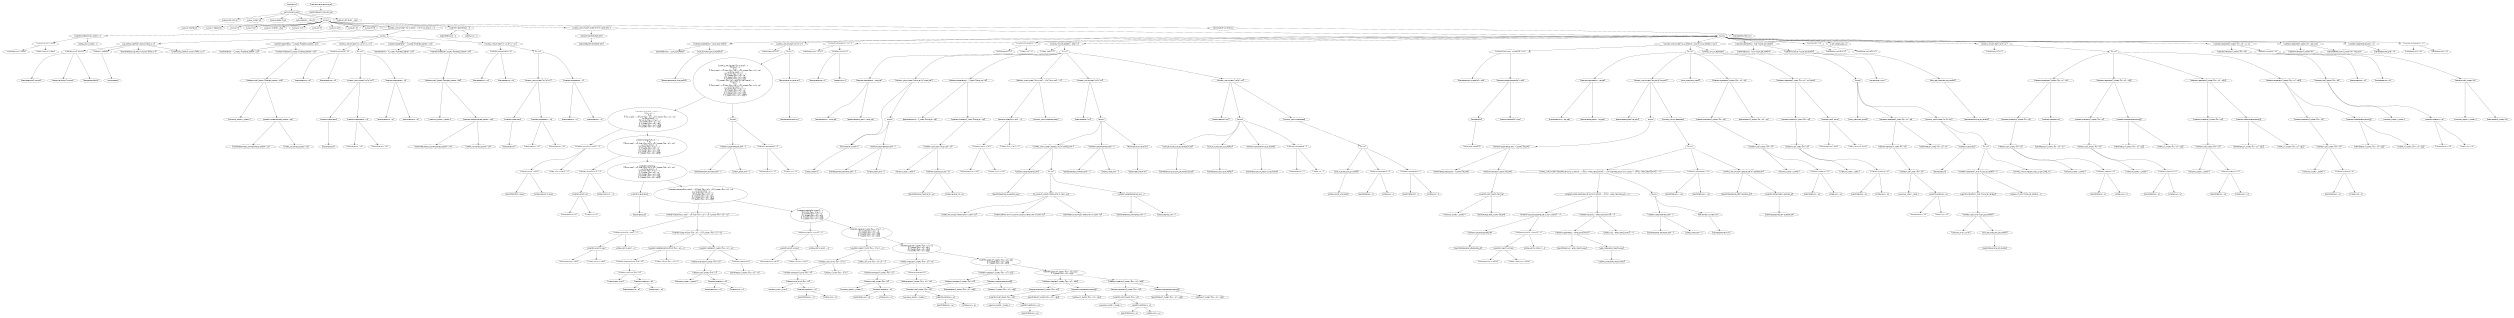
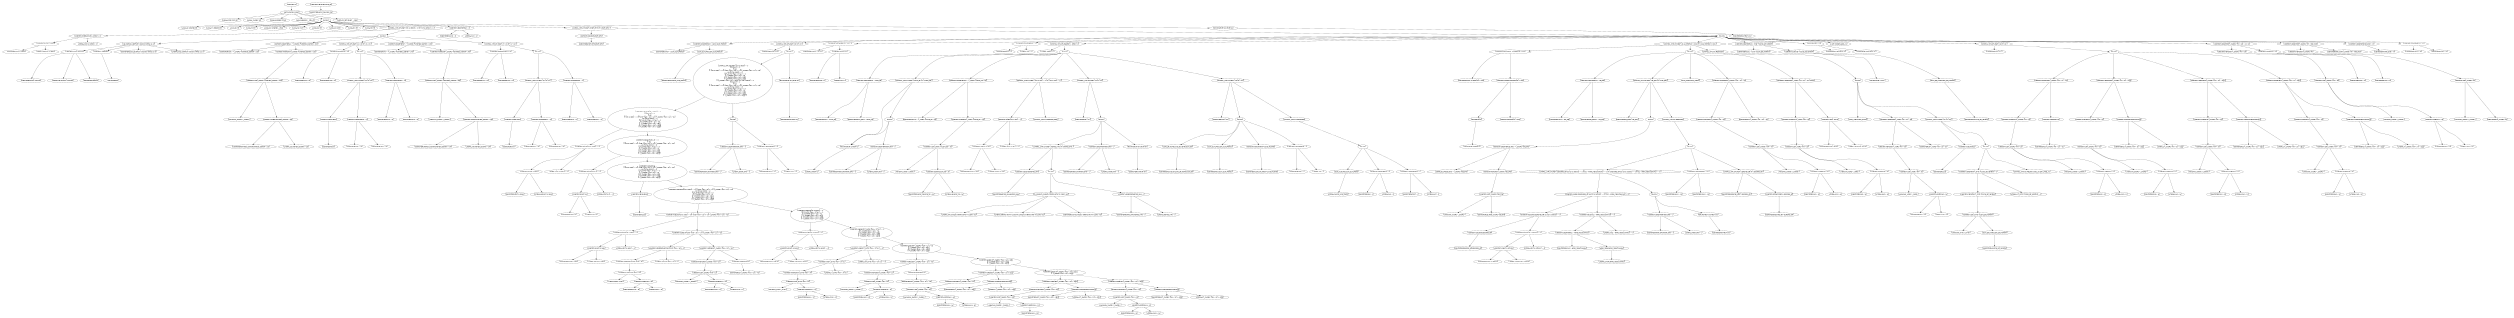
node "(CONTROL_STRUCTURE,if ( big_free ),if ( big_free ))": label "(CONTROL_STRUCTURE,if ( big_free ),if ( big_free ))" -> "(CONTROL_STRUCTURE,if ( big_free ),if ( chain_free ))"
edge "(<operator>.indirection,*(_DWORD *)(v9 + 16))" -> "(<operator>.cast,(_DWORD *)(v9 + 16))": removed
node "(IDENTIFIER,big_free,big_free = *(_DWORD *)big_free)": label "(IDENTIFIER,big_free,big_free = *(_DWORD *)big_free)" -> "(LITERAL,big_free,big_free = *(_DWORD *)big_free)"
